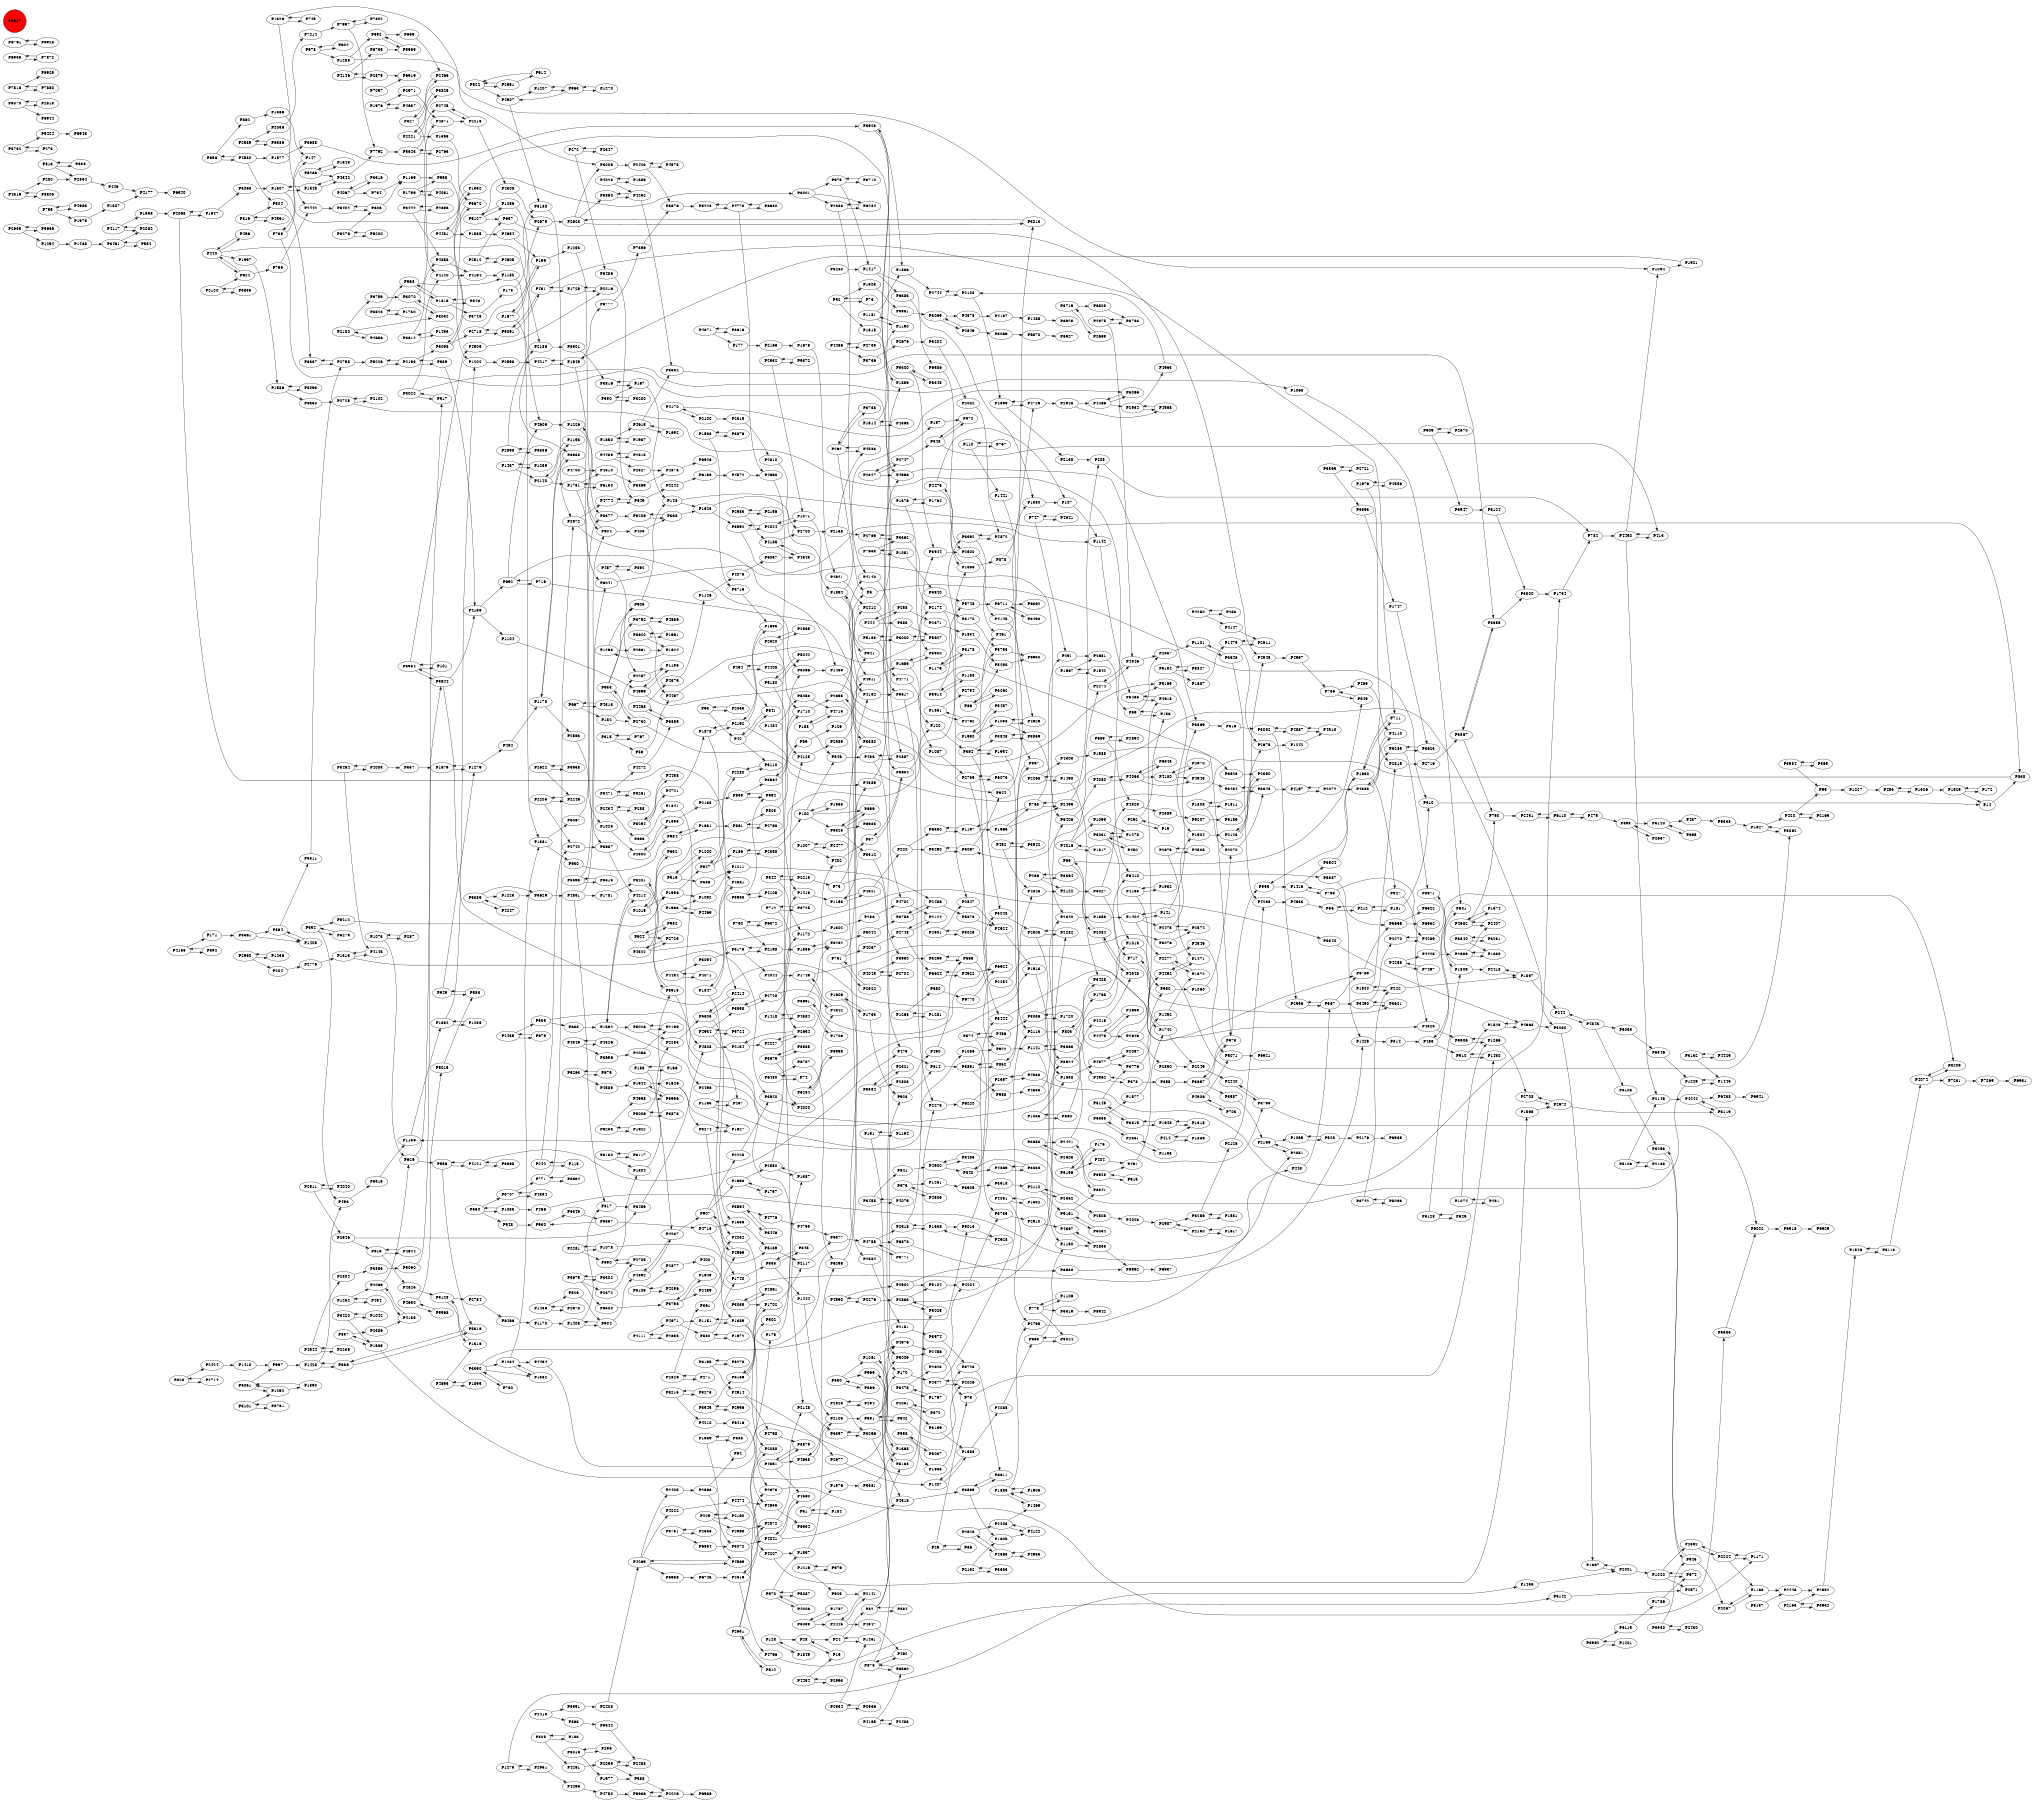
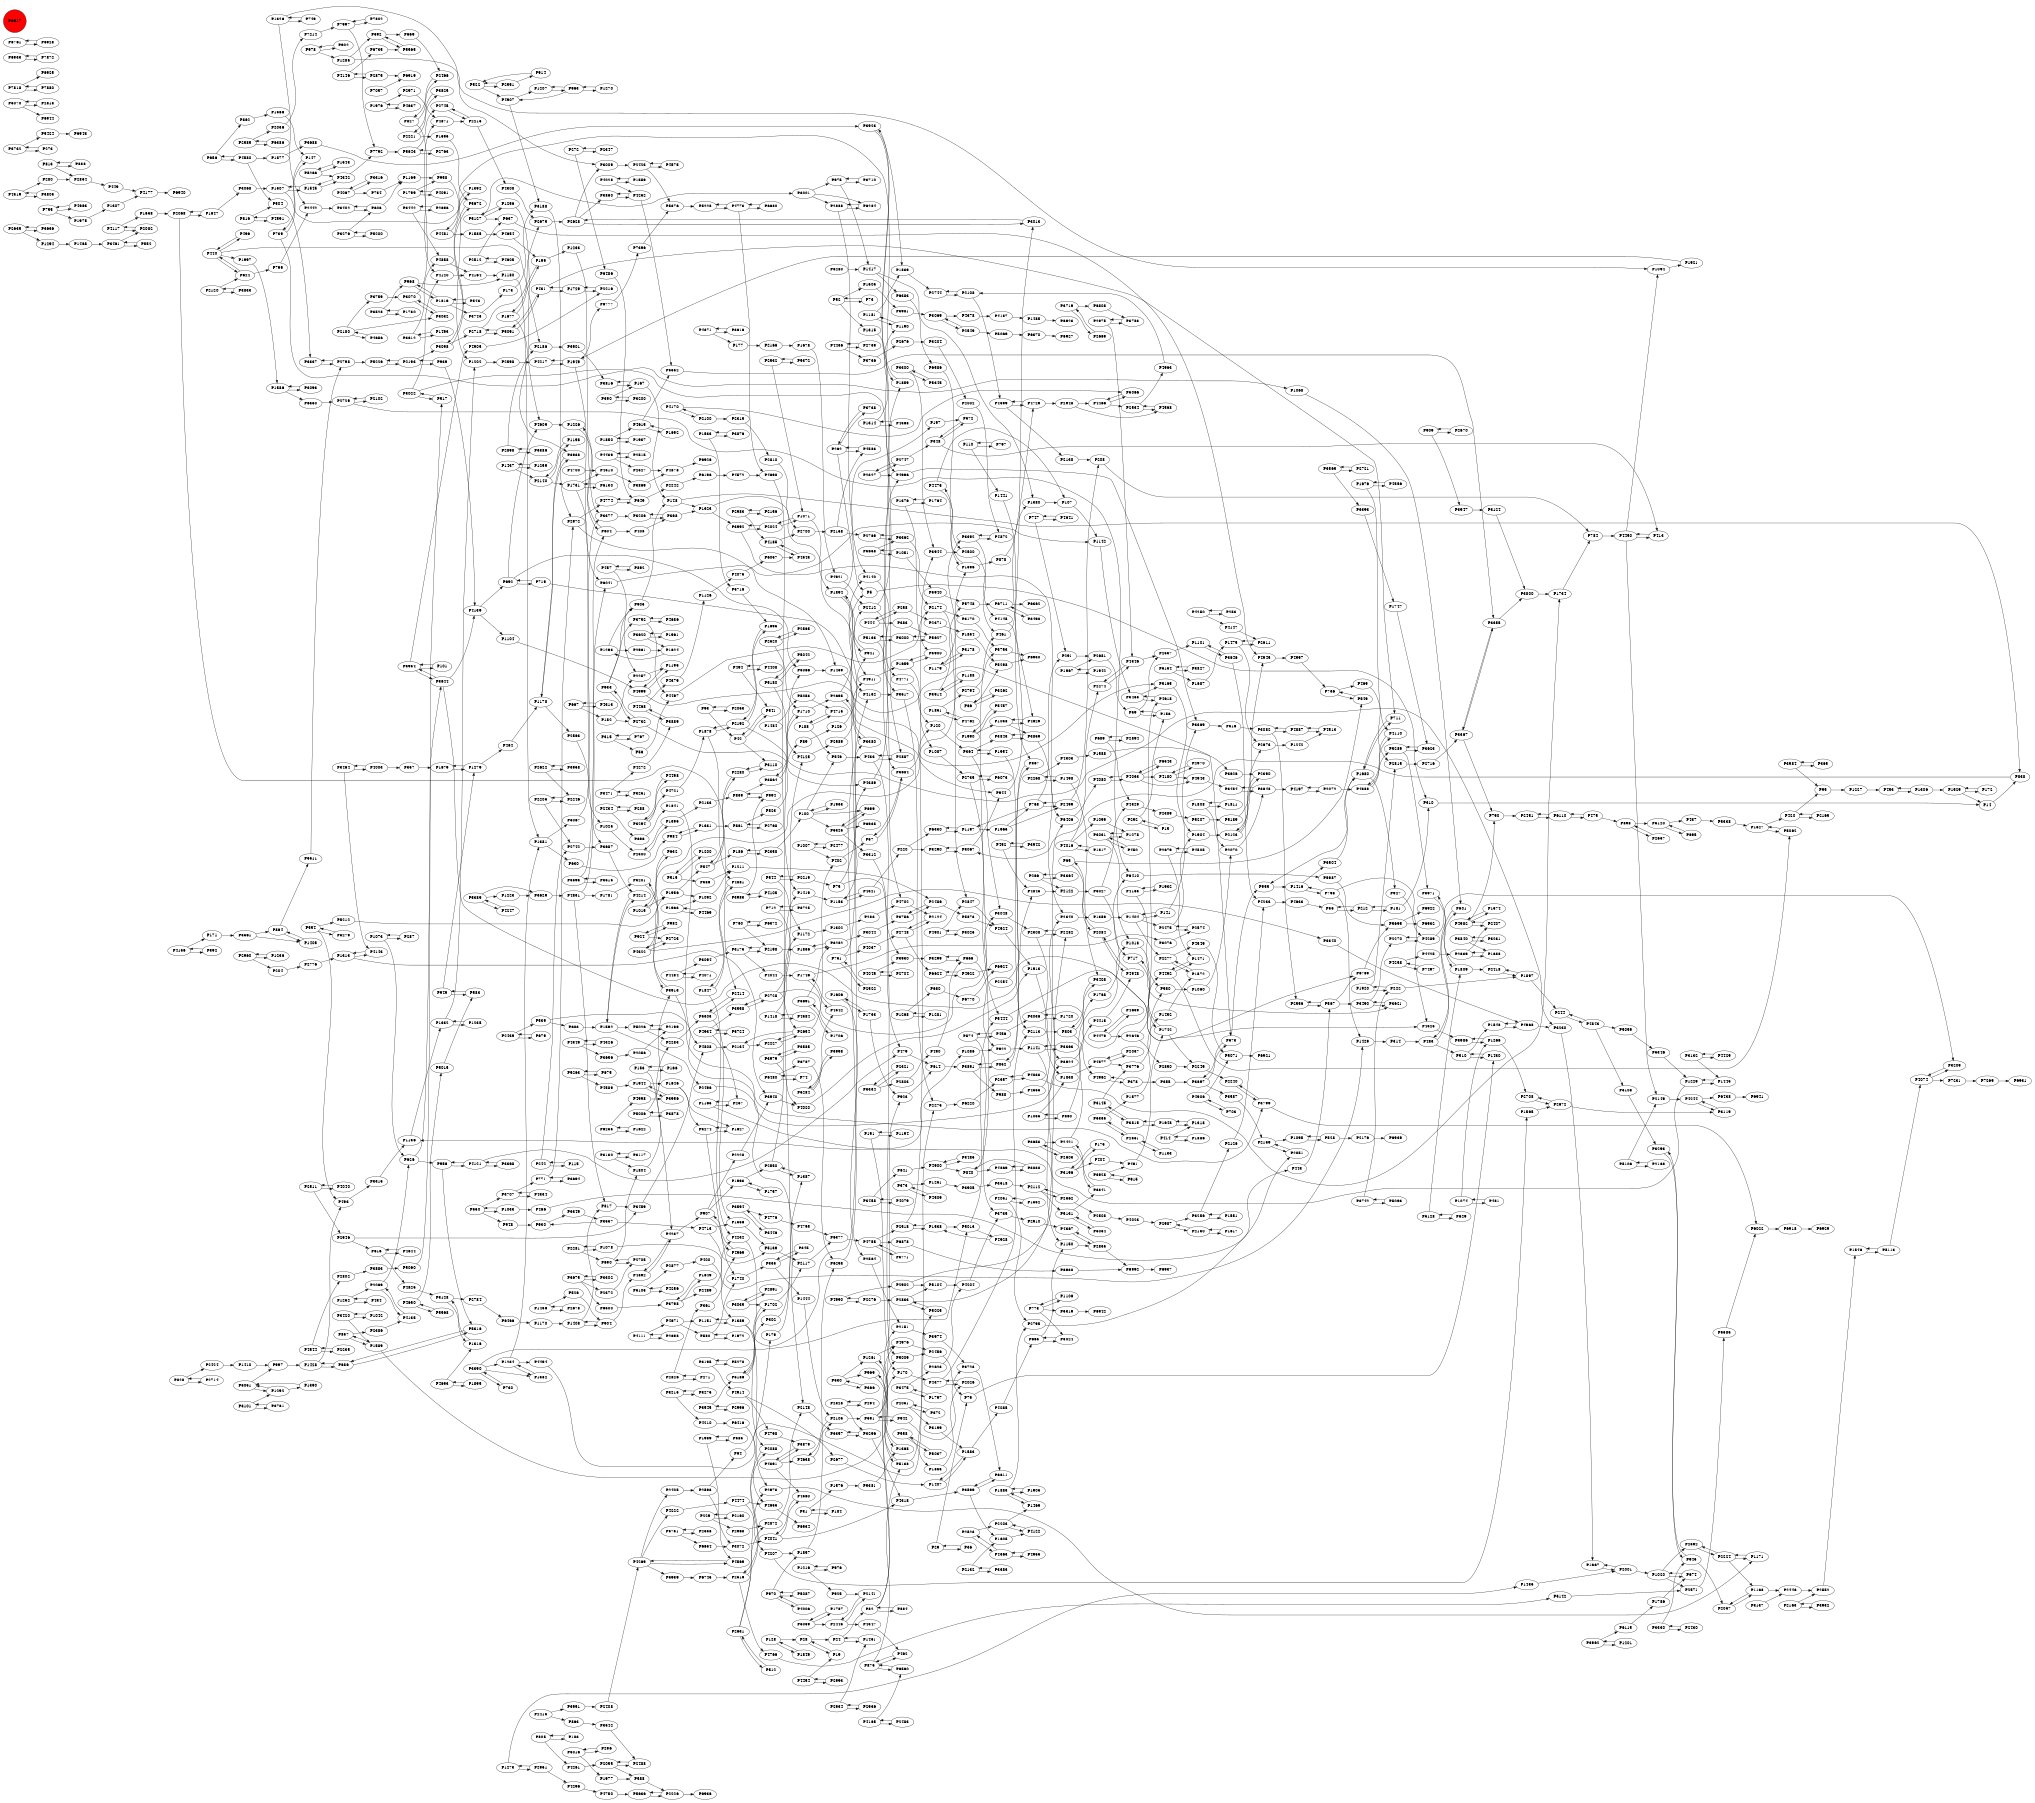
node "P7658": label "P7658" -> "P3658"
